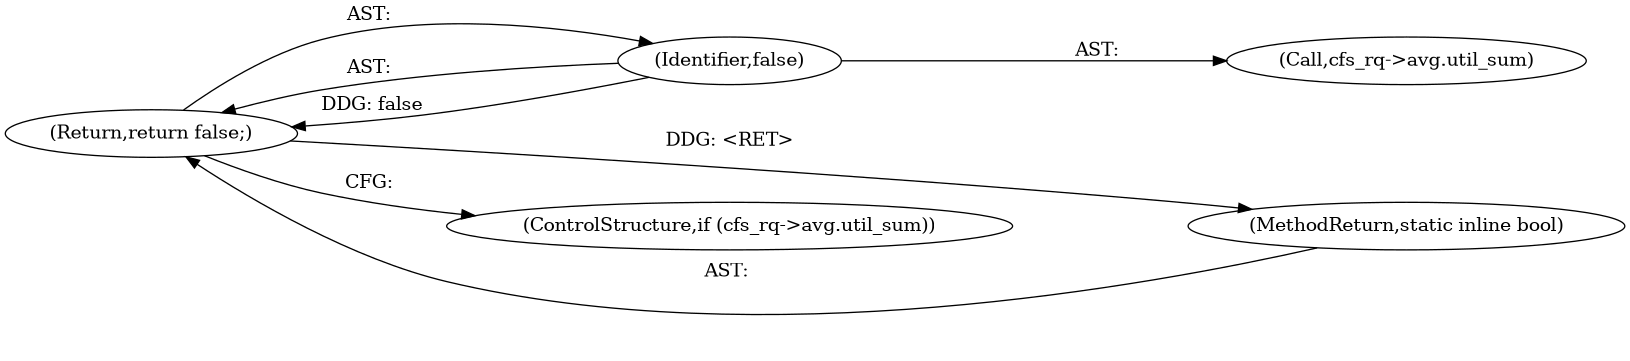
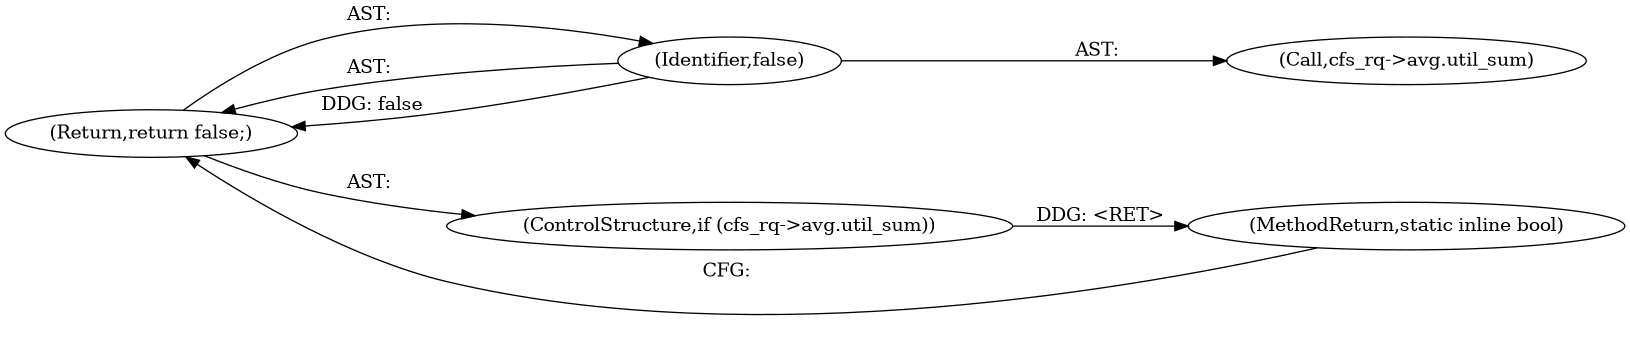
edge "(Return,return false;)" -> "(MethodReturn,static inline bool)": now "(ControlStructure,if (cfs_rq->avg.util_sum))" -> "(MethodReturn,static inline bool)"
edge "(Return,return false;)" -> "(ControlStructure,if (cfs_rq->avg.util_sum))": label "CFG: " -> "AST: "
edge "(MethodReturn,static inline bool)" -> "(Return,return false;)": label "AST: " -> "CFG: "
